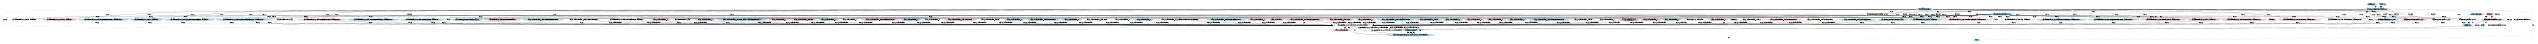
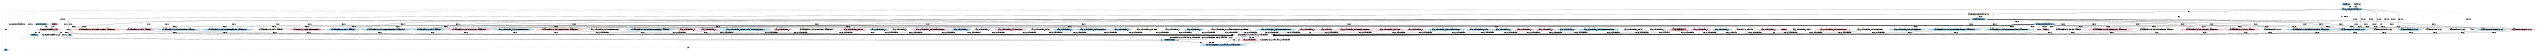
edge "(MethodParameterIn,PIRP Irp)" -> "(Call,GetBootEncryptionAlgorithmName (Irp, irpSp))": reversed
edge "(Call,irpSp = IoGetCurrentIrpStackLocation (Irp))" -> "(Call,GetBootEncryptionStatus (Irp, error))": now "(Call,irpSp = IoGetCurrentIrpStackLocation (Irp))" -> "1000117"
node "(Call,GetBootLoaderFingerprint (Irp, sizeof))": label "(Call,GetBootLoaderFingerprint (Irp, sizeof))" -> "(Call,GetBootLoaderFingerprint (Irp, irpSp))"
